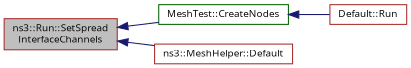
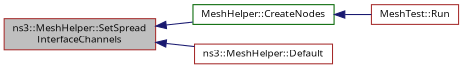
node "MeshTest::CreateNodes": label "MeshTest::CreateNodes" -> "MeshHelper::CreateNodes"
node "Default::Run": label "Default::Run" -> "MeshTest::Run"
node "ns3::Run::SetSpread InterfaceChannels": label "ns3::Run::SetSpread InterfaceChannels" -> "ns3::MeshHelper::SetSpread InterfaceChannels"
